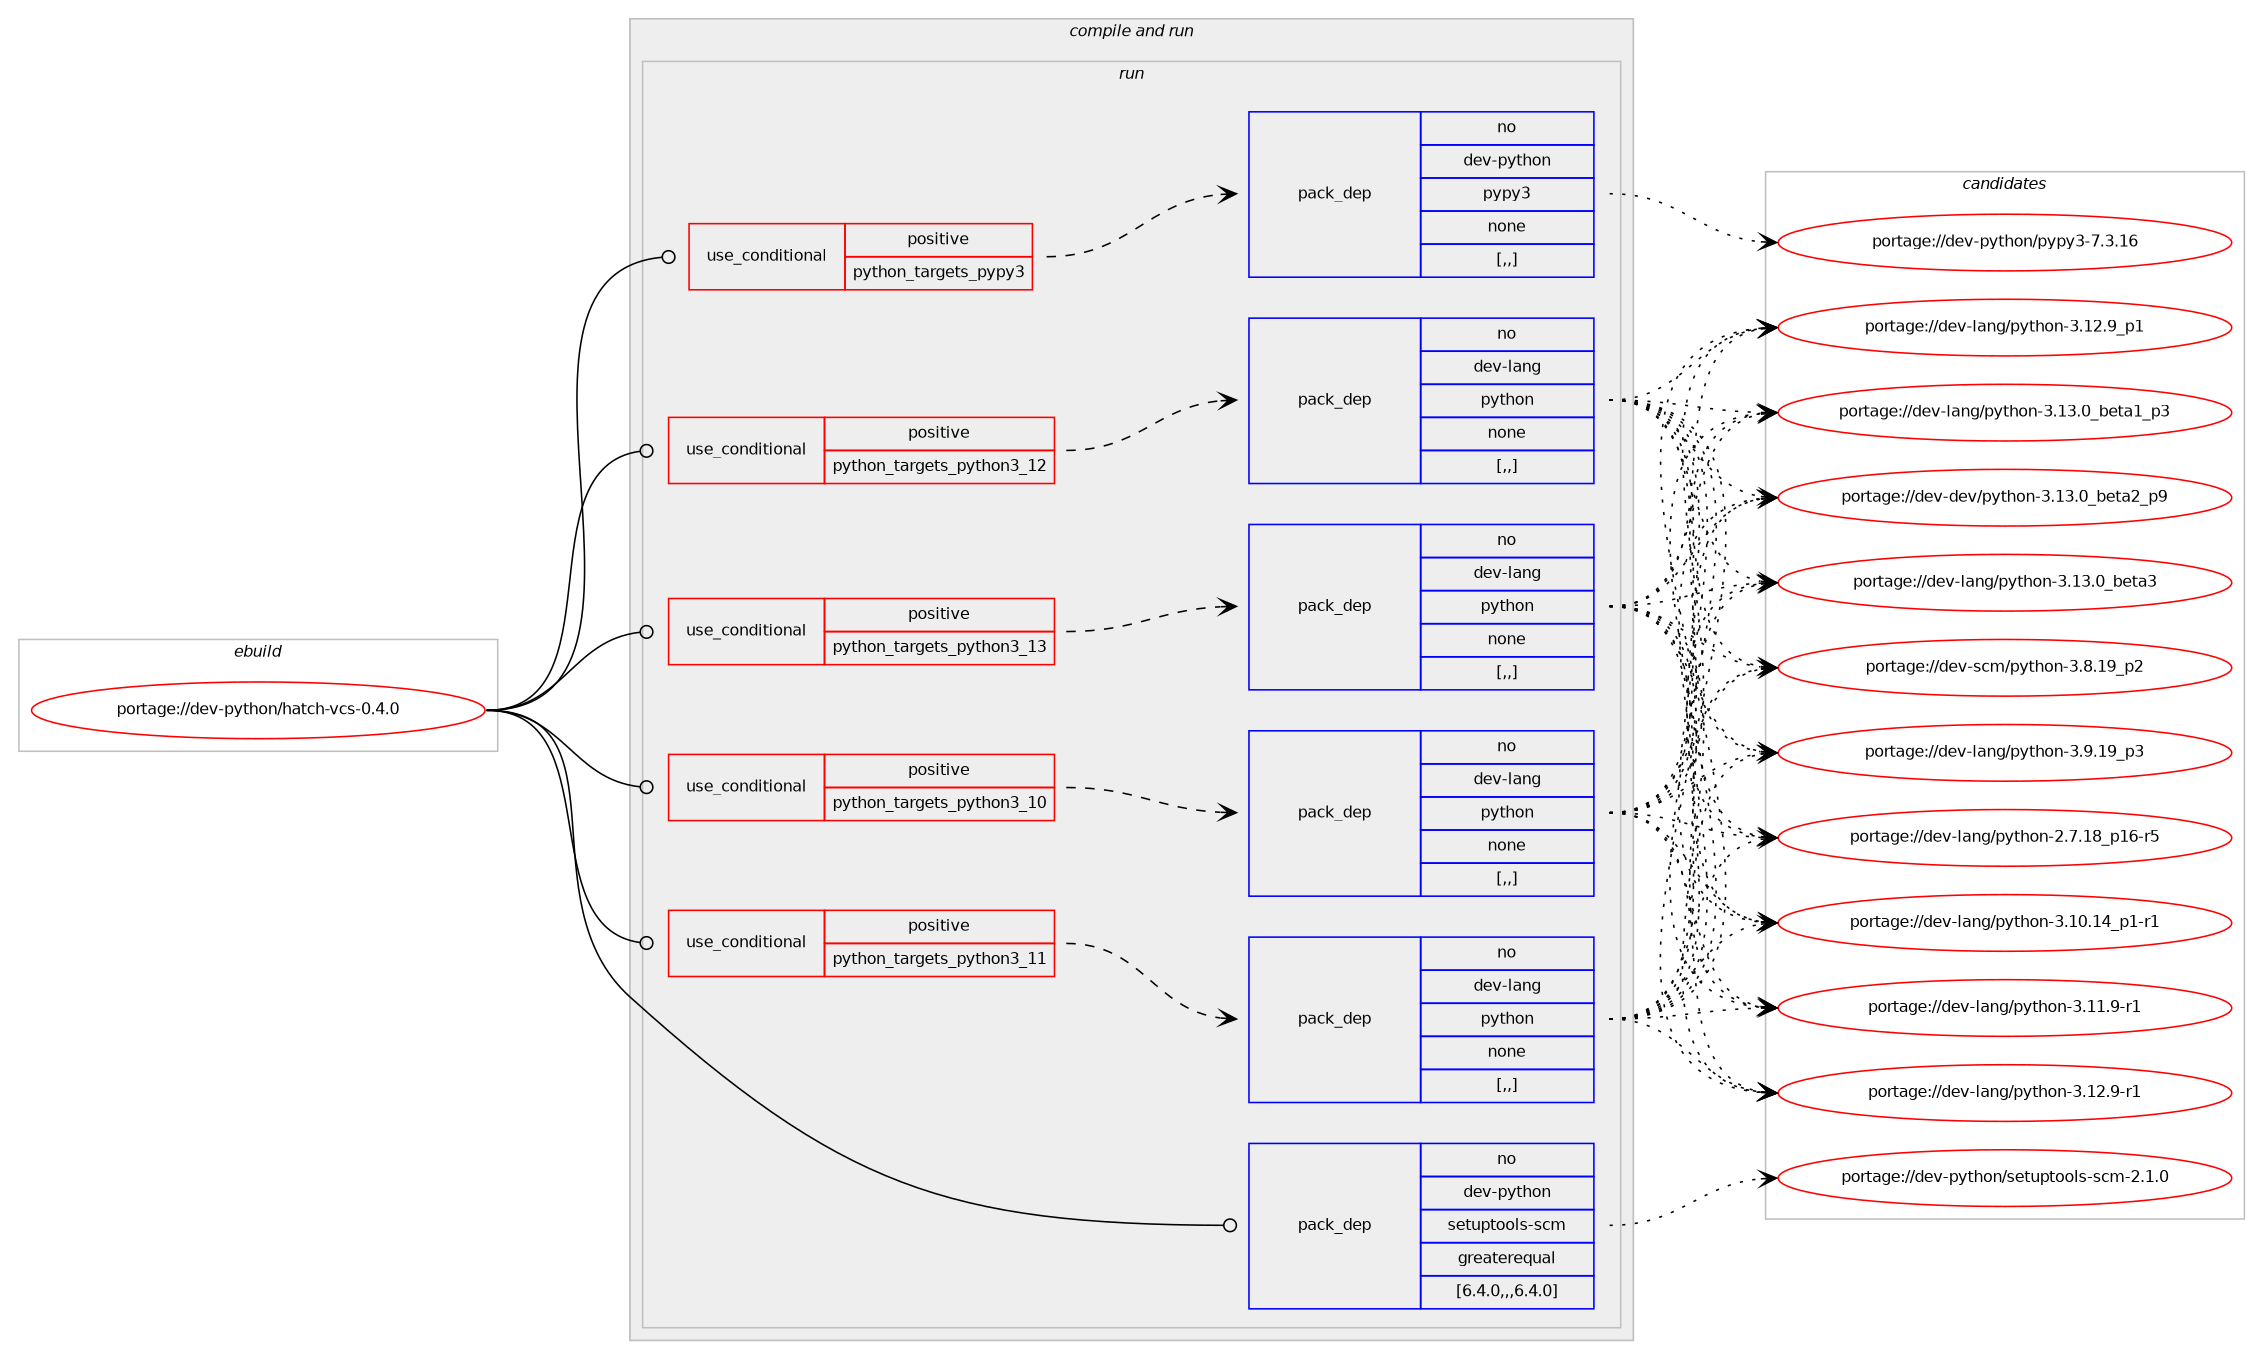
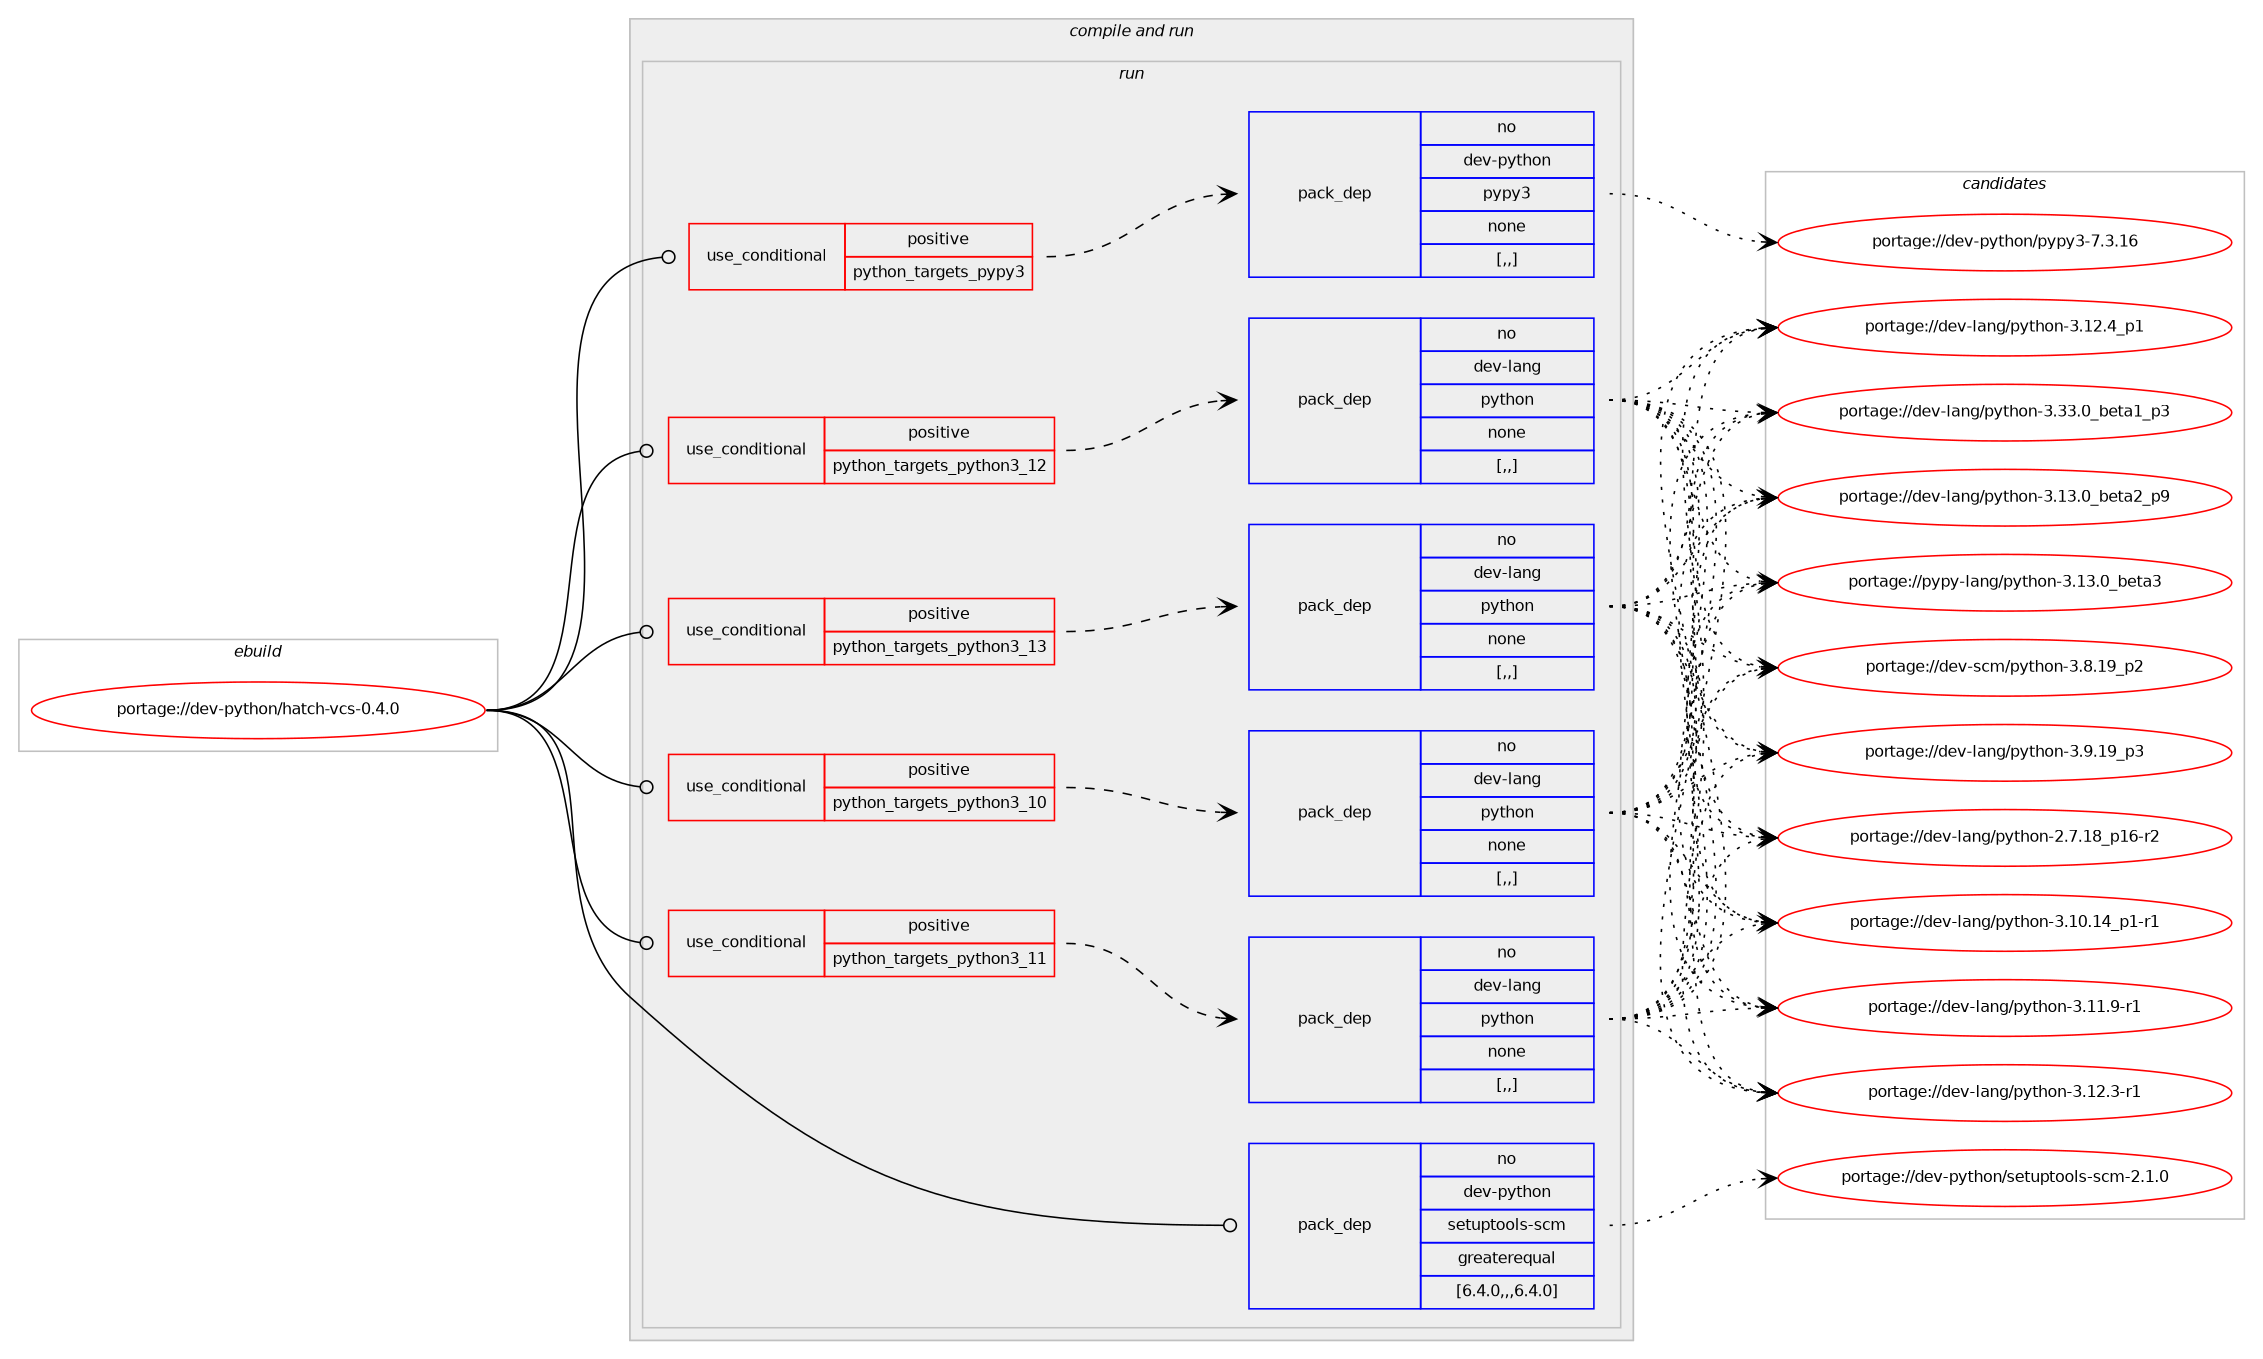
node "portage://dev-lang/python-3.12.9_p1": label "portage://dev-lang/python-3.12.9_p1" -> "portage://dev-lang/python-3.12.4_p1"
node "portage://dev-lang/python-3.13.0_beta1_p3": label "portage://dev-lang/python-3.13.0_beta1_p3" -> "portage://dev-lang/python-3.33.0_beta1_p3"
node "portage://dev-dev/python-3.13.0_beta2_p9": label "portage://dev-dev/python-3.13.0_beta2_p9" -> "portage://dev-lang/python-3.13.0_beta2_p9"
node "portage://dev-lang/python-3.13.0_beta3": label "portage://dev-lang/python-3.13.0_beta3" -> "portage://pypy-lang/python-3.13.0_beta3"
node "portage://dev-lang/python-2.7.18_p16-r5": label "portage://dev-lang/python-2.7.18_p16-r5" -> "portage://dev-lang/python-2.7.18_p16-r2"
node "portage://dev-lang/python-3.12.9-r1": label "portage://dev-lang/python-3.12.9-r1" -> "portage://dev-lang/python-3.12.3-r1"
